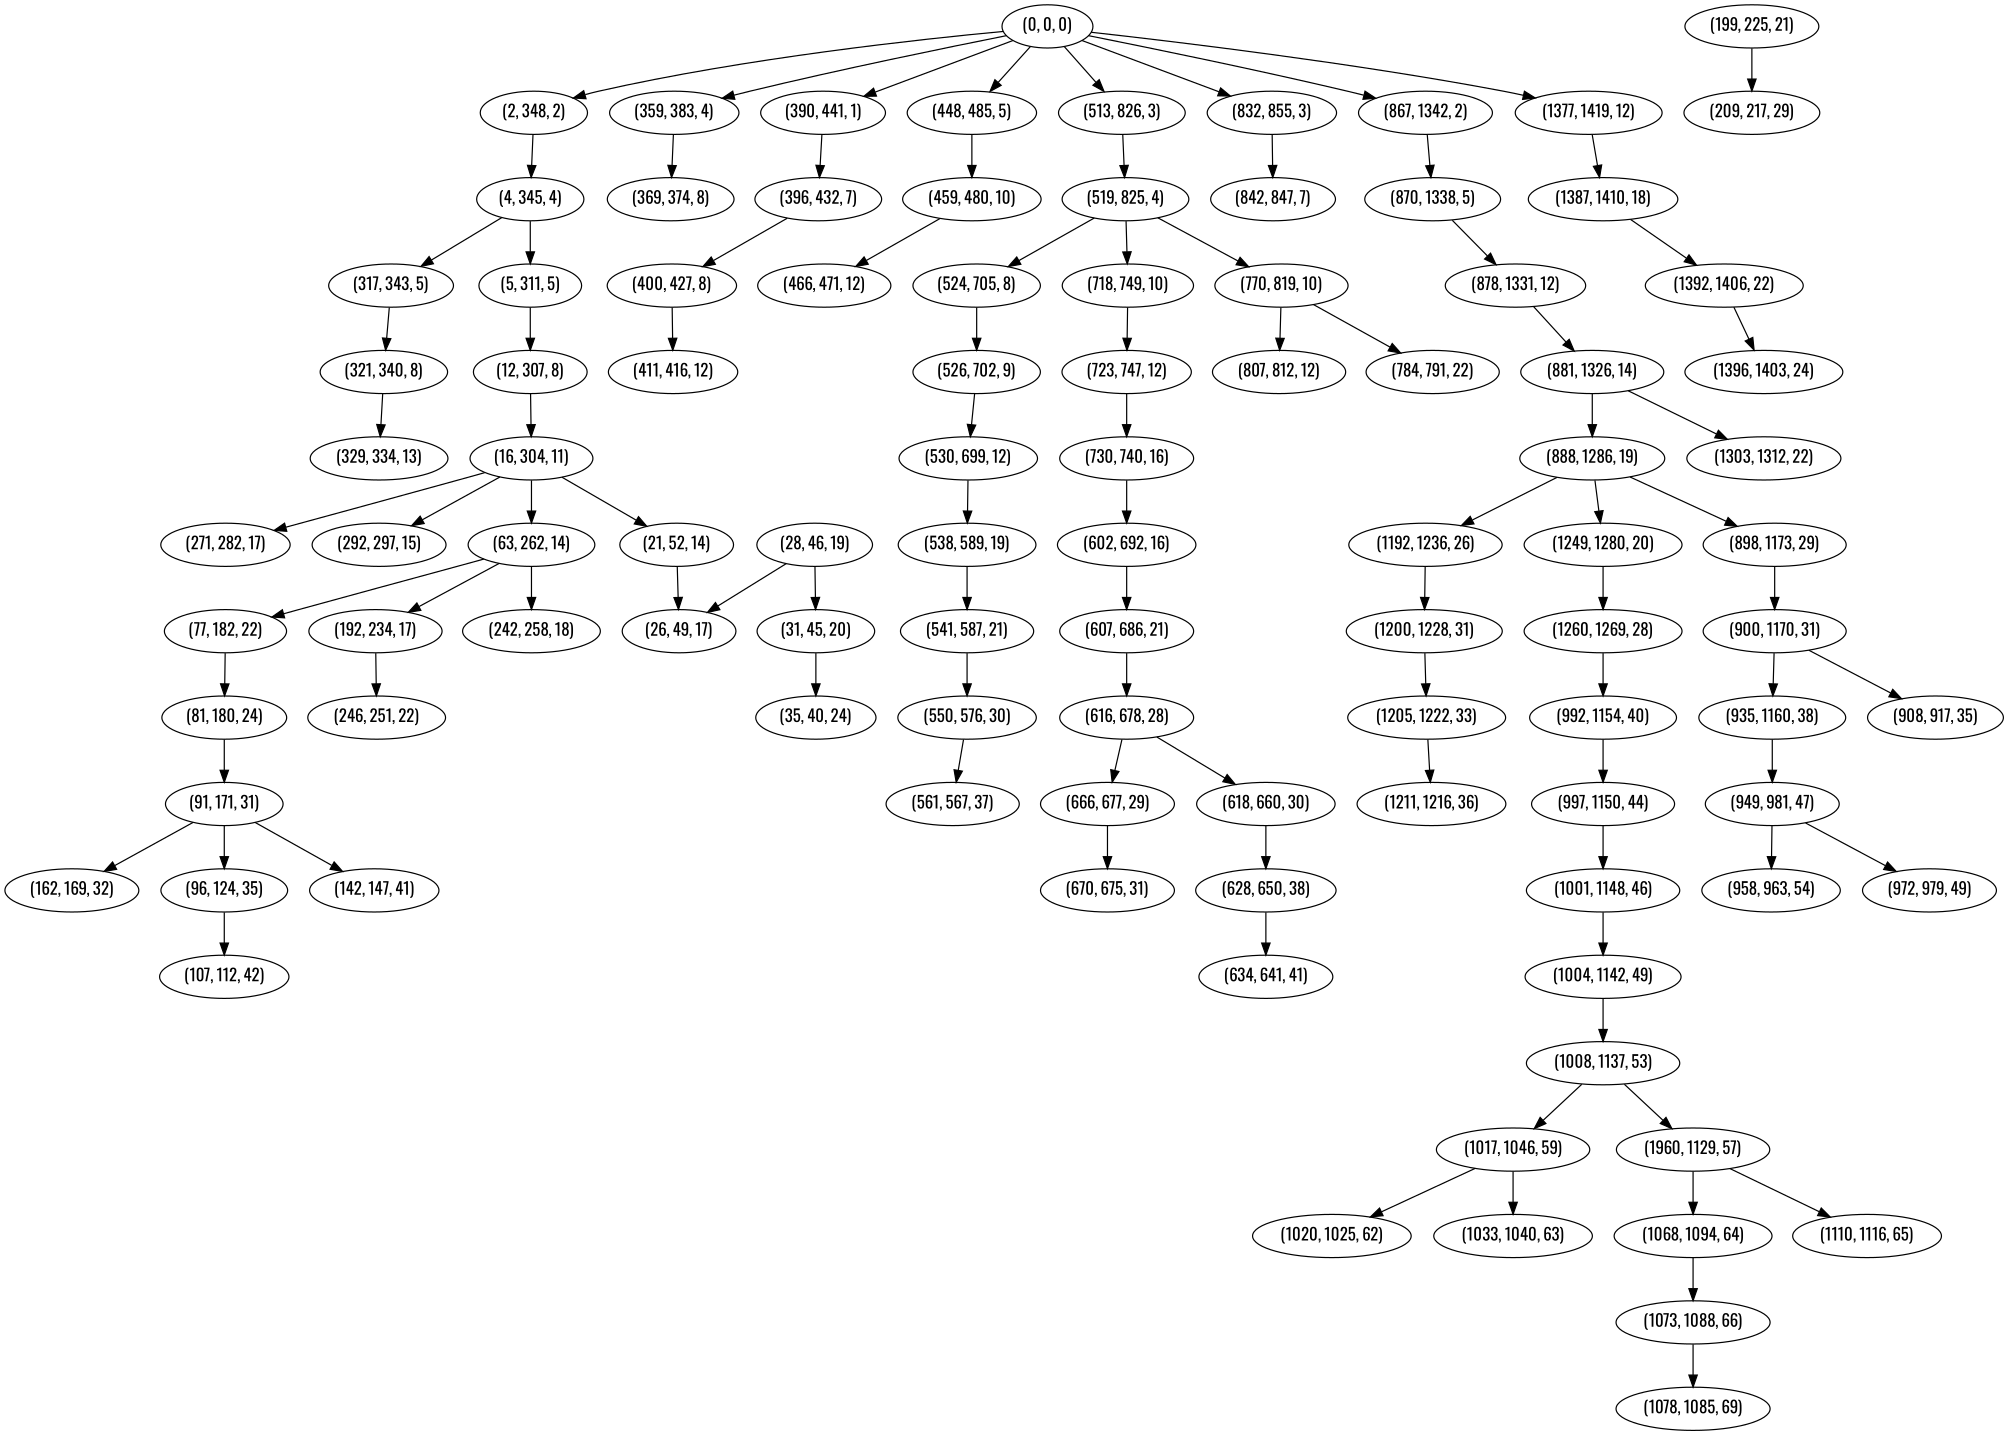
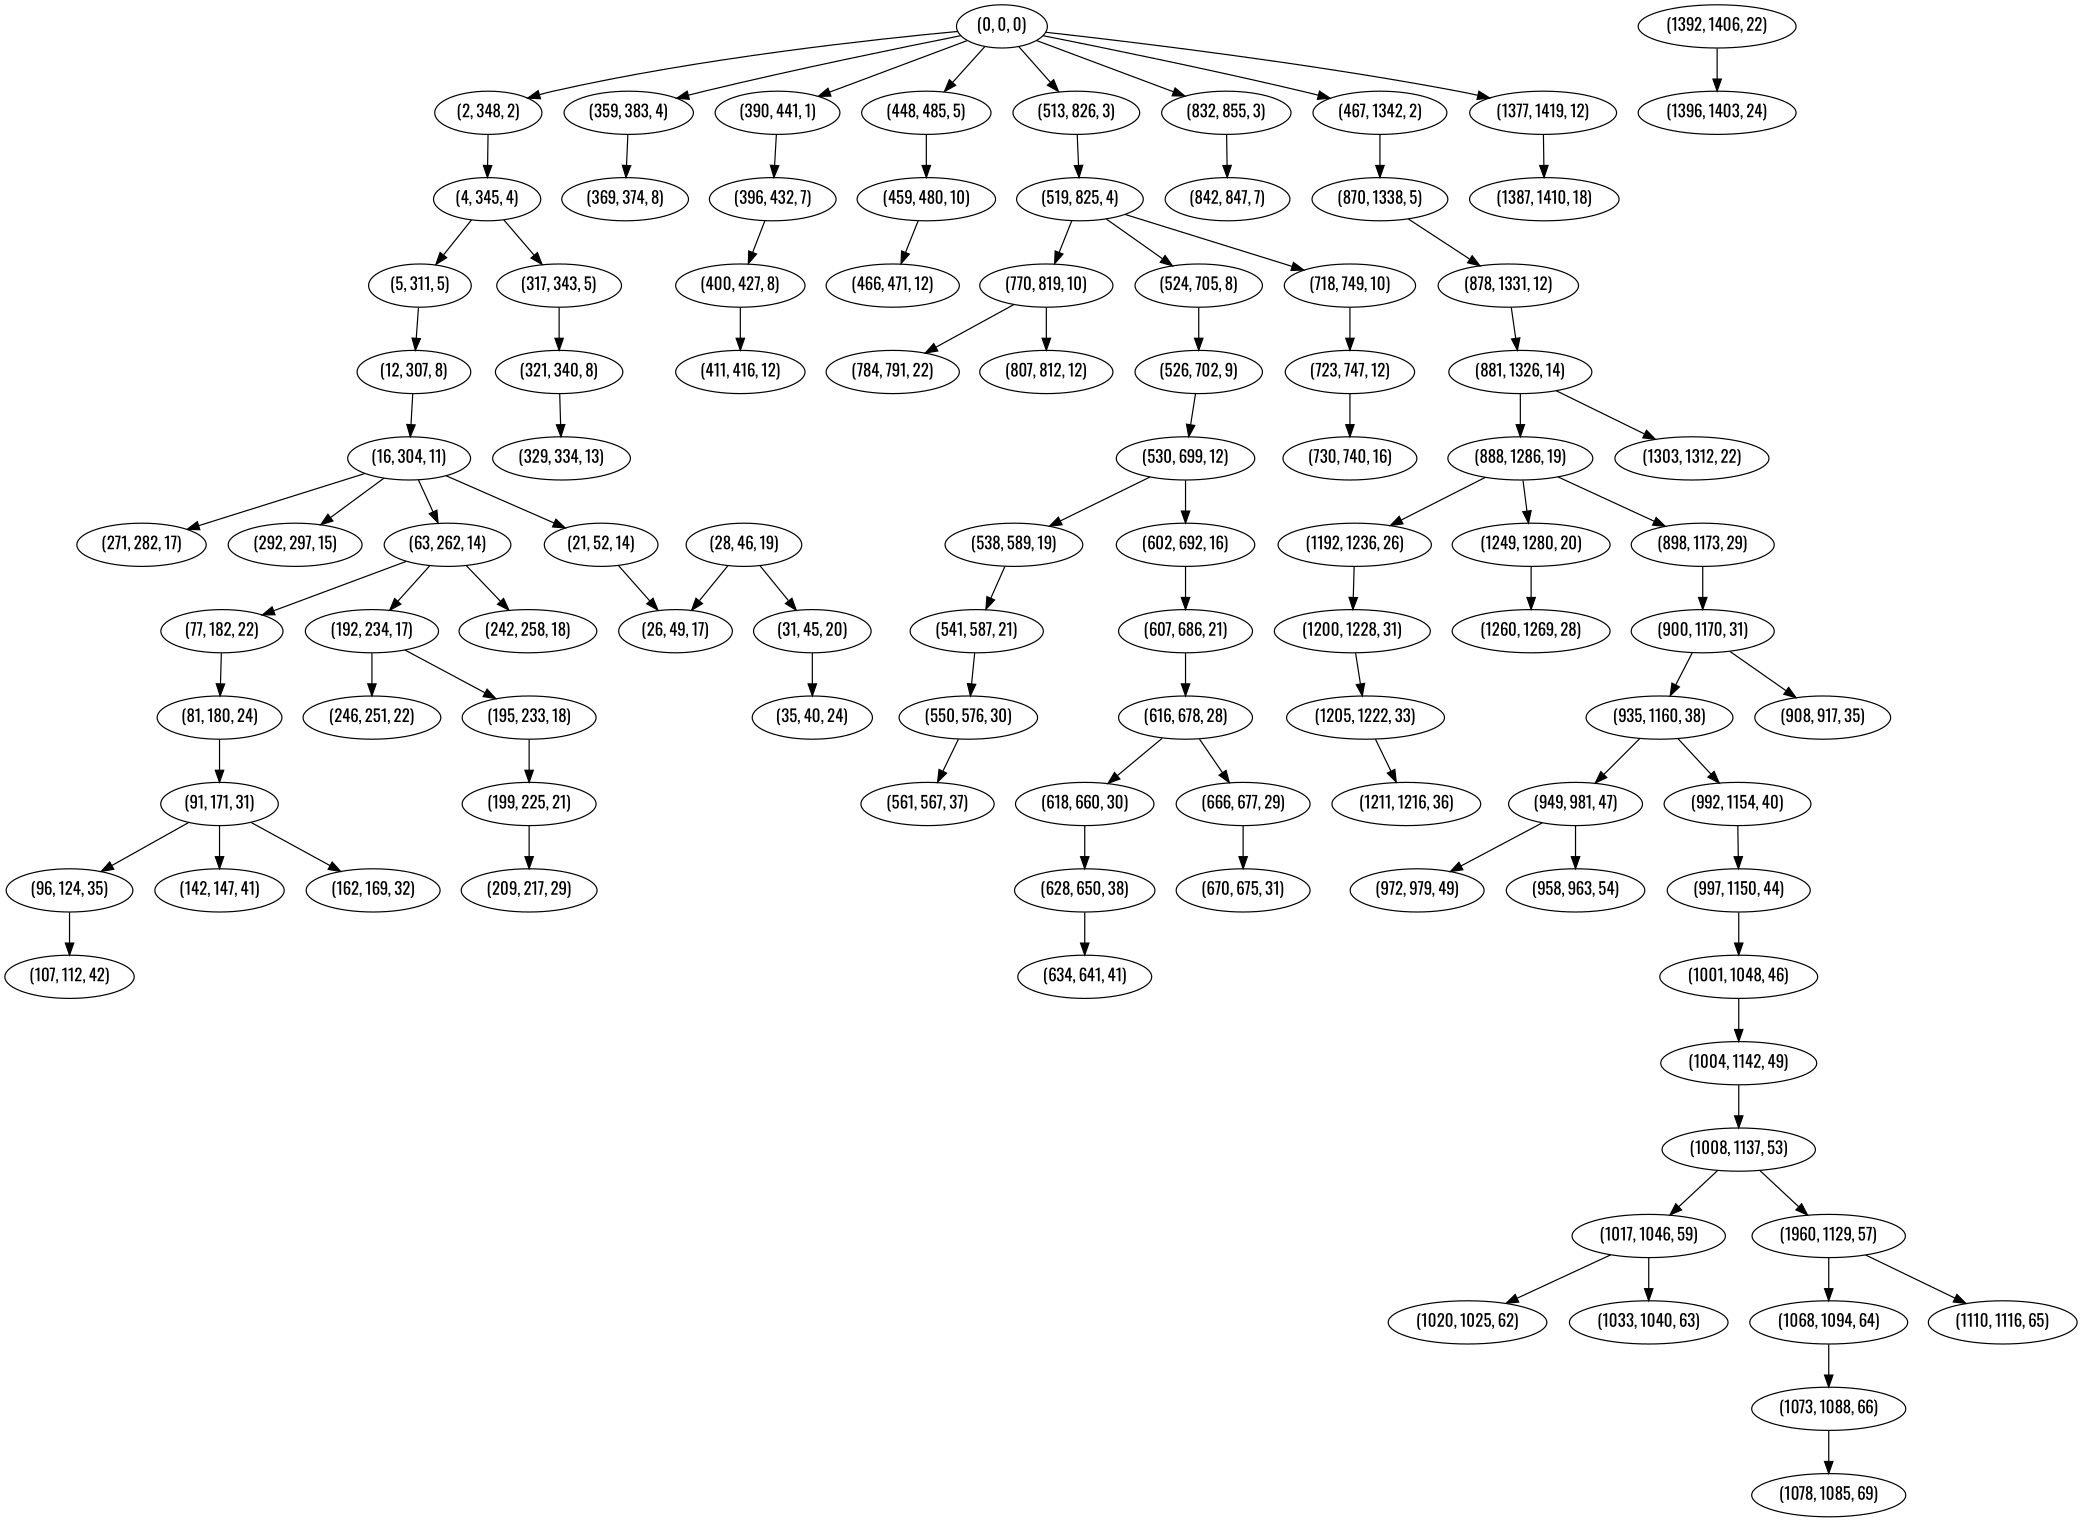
node "(867, 1342, 2)": label "(867, 1342, 2)" -> "(467, 1342, 2)"
edge "(1387, 1410, 18)" -> "(1392, 1406, 22)": removed
edge "(730, 740, 16)" -> "(602, 692, 16)": now "(530, 699, 12)" -> "(602, 692, 16)"
edge "(1260, 1269, 28)" -> "(992, 1154, 40)": now "(935, 1160, 38)" -> "(992, 1154, 40)"
node "(195, 233, 18)": added
node "(1001, 1148, 46)": label "(1001, 1148, 46)" -> "(1001, 1048, 46)"
